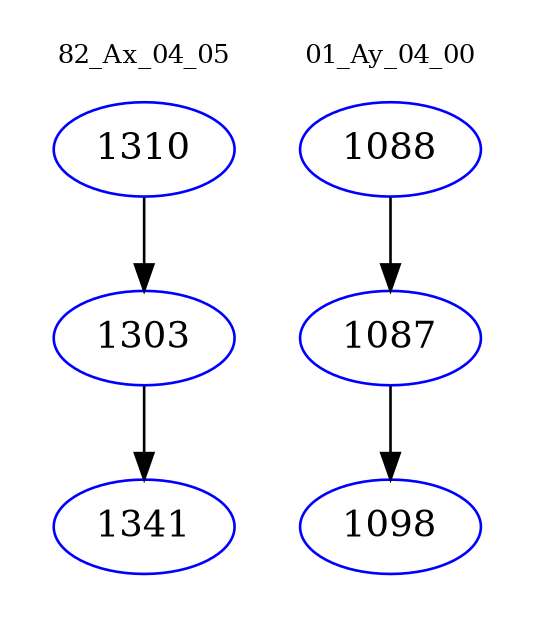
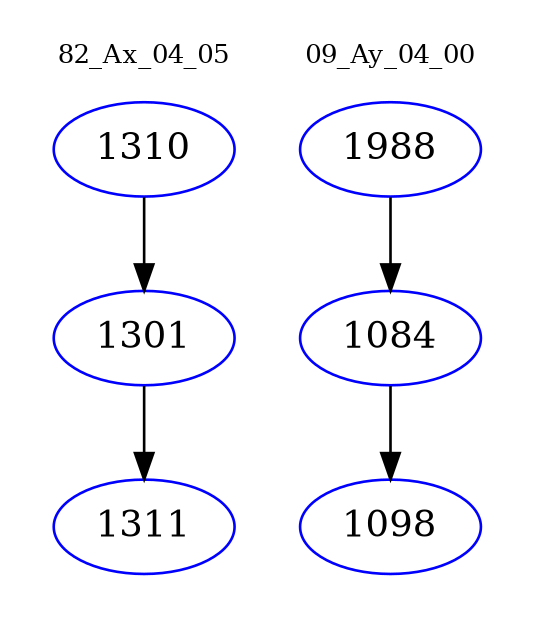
cluster "01_Ay_04_00": label "01_Ay_04_00" -> "09_Ay_04_00"
node "1088": label "1088" -> "1988"
node "1303": label "1303" -> "1301"
node "1087": label "1087" -> "1084"
node "1341": label "1341" -> "1311"
